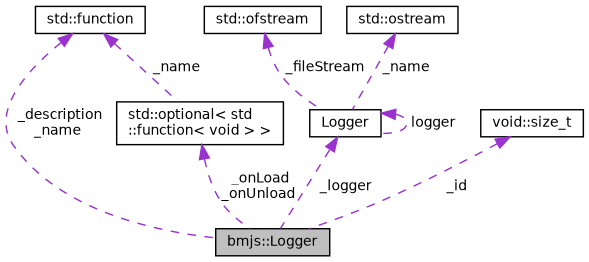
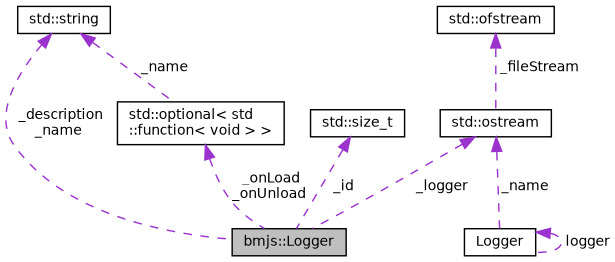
node "std::function": label "std::function" -> "std::string"
edge "Logger" -> "std::ofstream": now "std::ostream" -> "std::ofstream"
node "void::size_t": label "void::size_t" -> "std::size_t"
edge "bmjs::Logger" -> "Logger": now "bmjs::Logger" -> "std::ostream"
